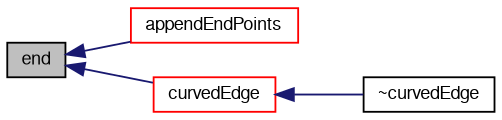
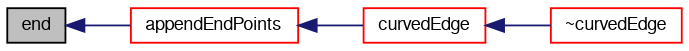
edge "curvedEdge" -> "end": now "curvedEdge" -> "appendEndPoints"
node "~curvedEdge": color black -> red
